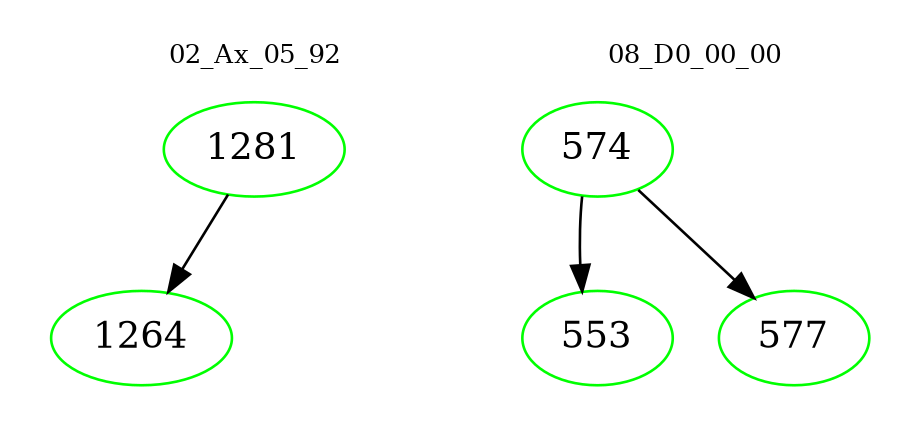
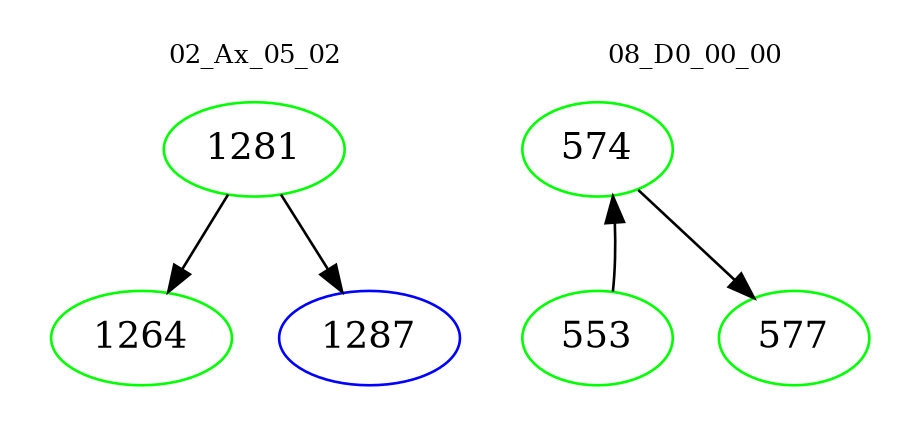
cluster "02_Ax_05_92": label "02_Ax_05_92" -> "02_Ax_05_02"
edge "574" -> "553": reversed
node "1287": added
